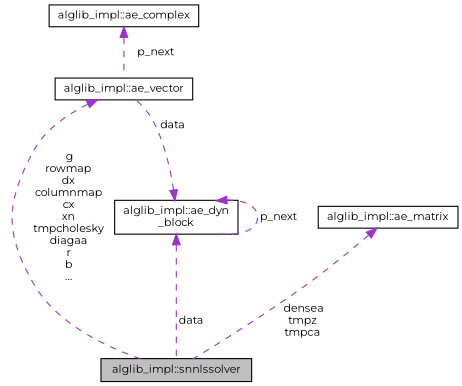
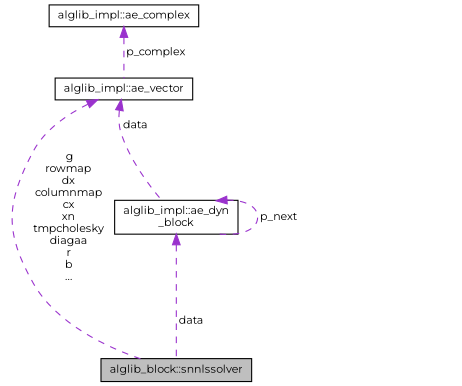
edge "alglib_impl::ae_vector" -> "alglib_impl::ae_complex": label " p_next" -> " p_complex"
edge "alglib_impl::ae_vector" -> "alglib_impl::ae_dyn _block": reversed
node "alglib_impl::ae_matrix": removed
node "alglib_impl::snnlssolver": label "alglib_impl::snnlssolver" -> "alglib_block::snnlssolver"
